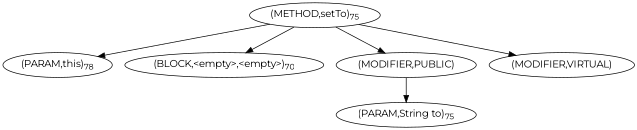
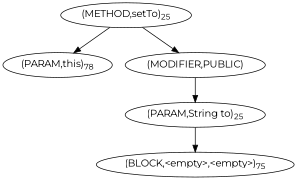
node "(METHOD,setTo)": text "75" -> "25"
edge "(METHOD,setTo)" -> "(BLOCK,<empty>,<empty>)": now "(PARAM,String to)" -> "(BLOCK,<empty>,<empty>)"
node "(BLOCK,<empty>,<empty>)": text "70" -> "75"
node "(MODIFIER,VIRTUAL)": removed
node "(PARAM,String to)": text "75" -> "25"
